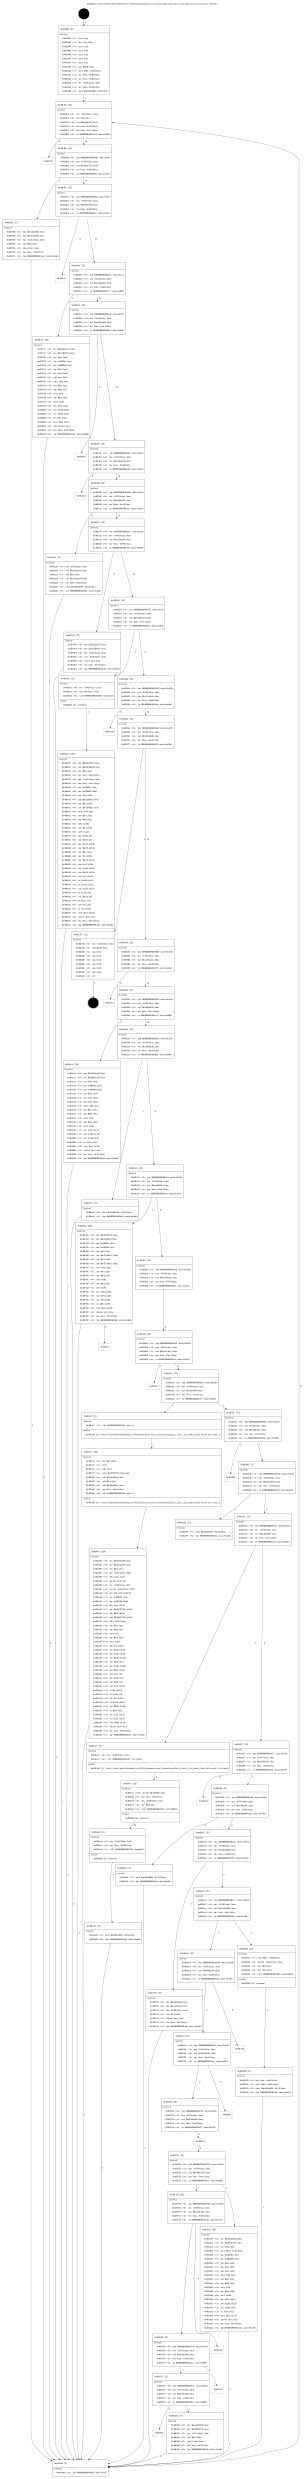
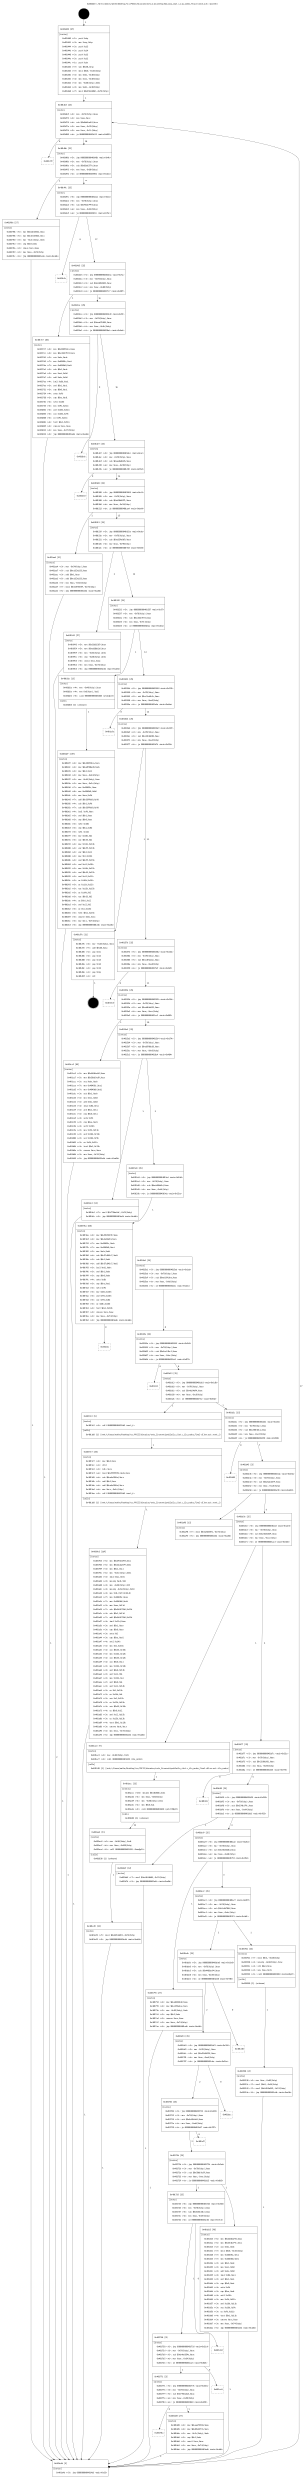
edge "0x4015c8 [25]" -> "0x4015e1 [25]": removed, label "8"
edge "0x40196a [88]" -> "0x401e46 [5]": removed, label "1"
edge "0x401b47" -> "0x401726 [25]": now "0x40170d [25]" -> "0x401726 [25]"
